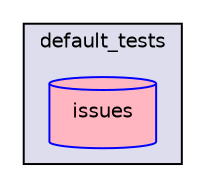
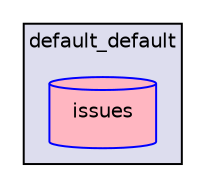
cluster "default_tests": label "default_tests" -> "default_default"
